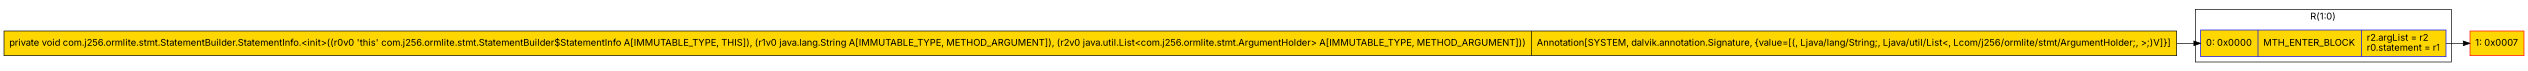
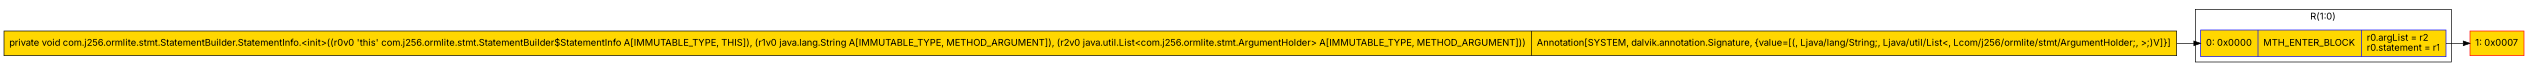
node "0: 0x0000": text "r2.argList = r2" -> "r0.argList = r2"
